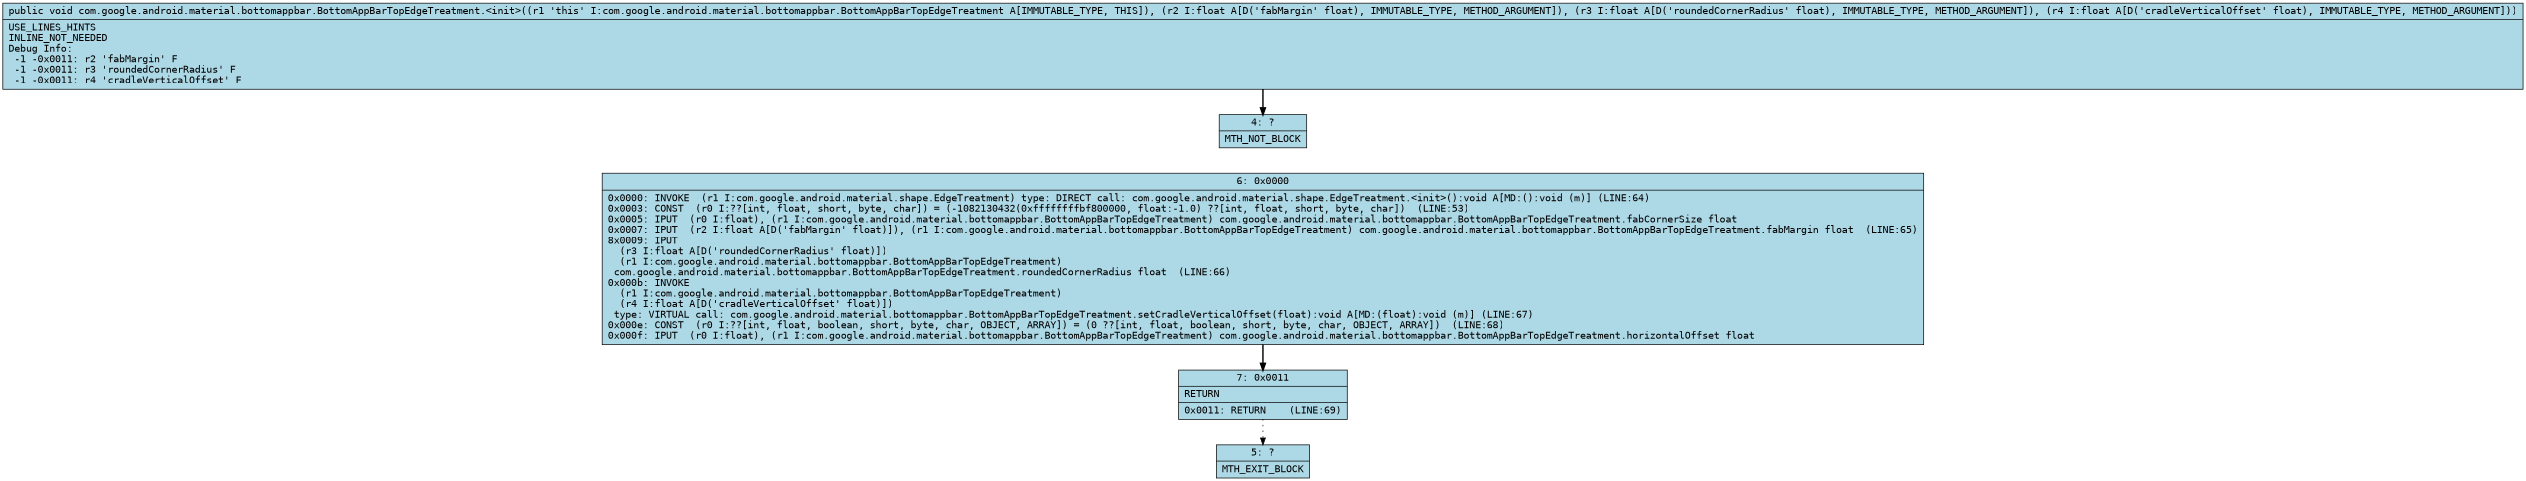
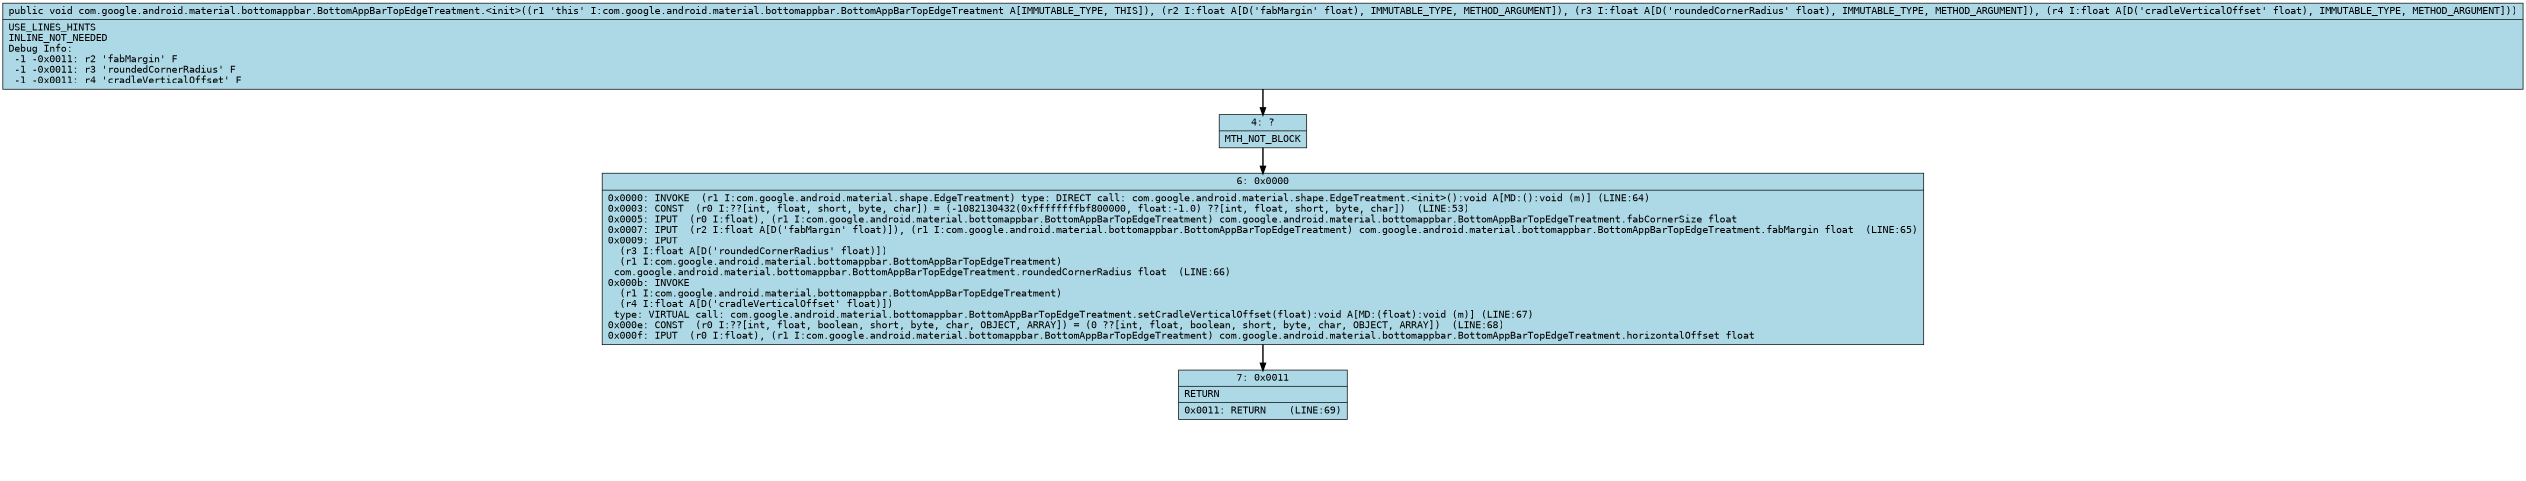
edge "4: ?" -> "6: 0x0000": added
node "6: 0x0000": text "8x0009: IPUT" -> "0x0009: IPUT"
node "5: ?": removed
